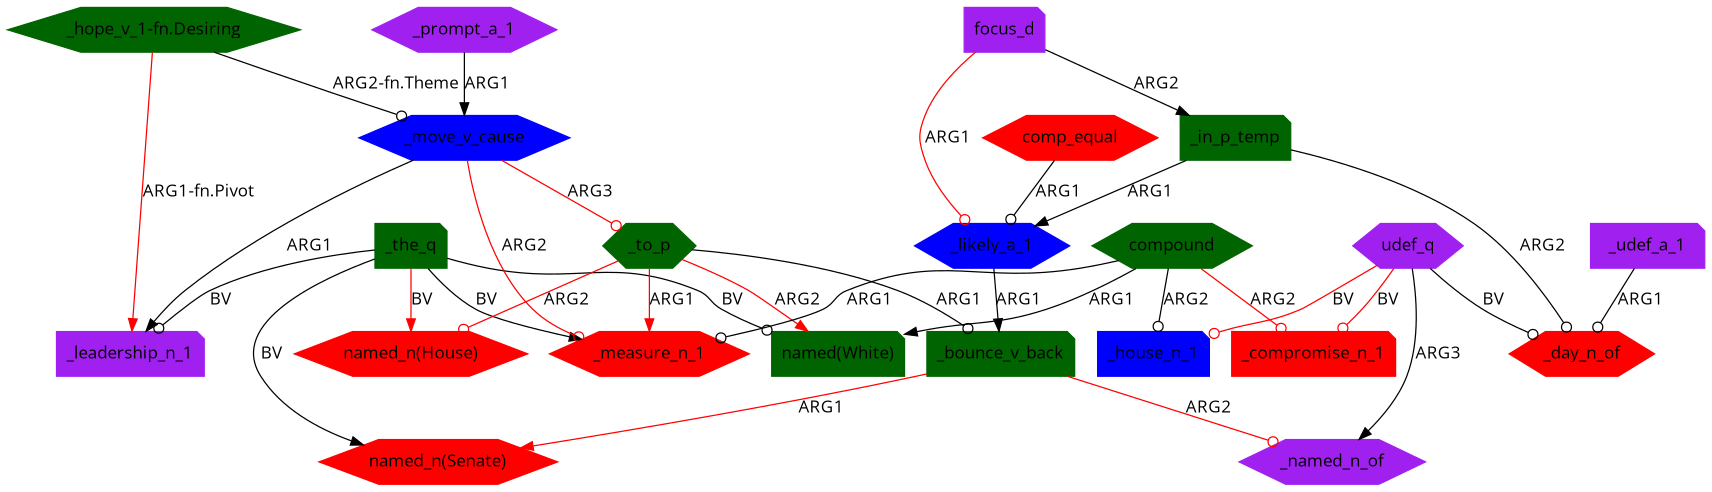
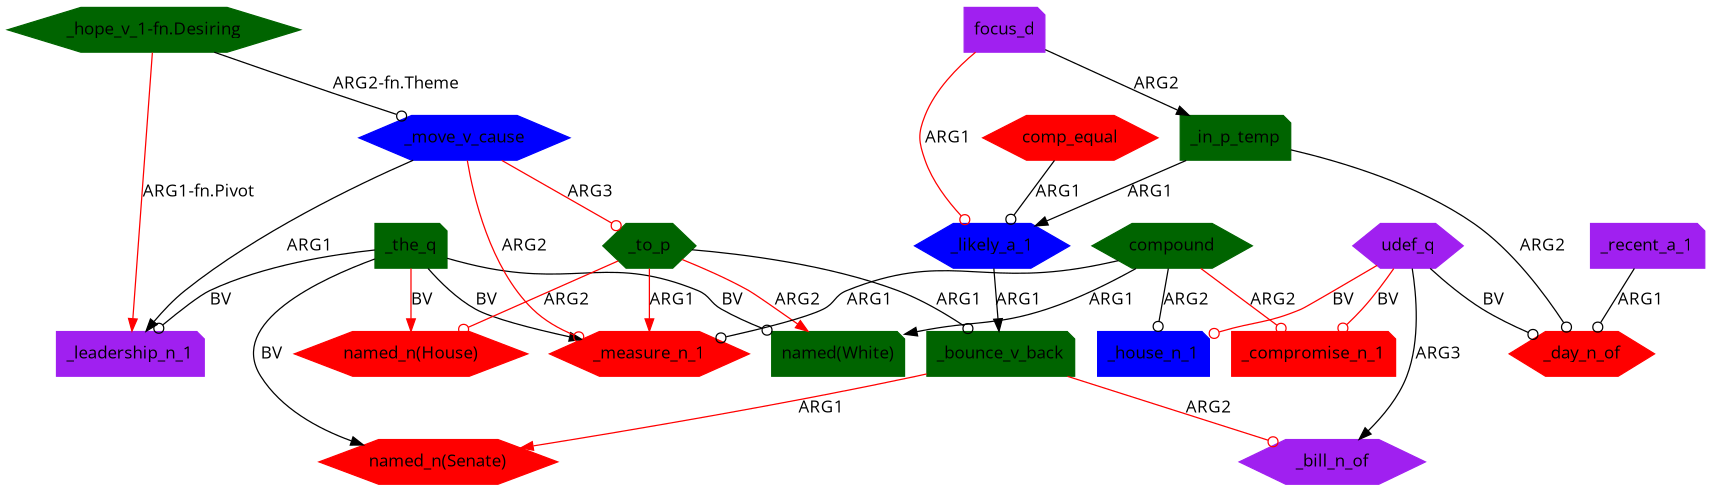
node "_prompt_a_1": removed
node "_udef_a_1": label "_udef_a_1" -> "_recent_a_1"
node "_named_n_of": label "_named_n_of" -> "_bill_n_of"
